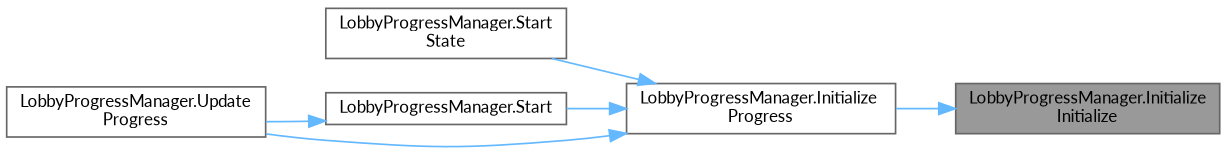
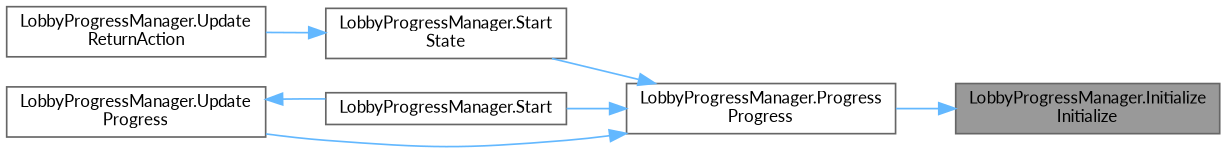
node "LobbyProgressManager.Update ReturnAction": added
node "LobbyProgressManager.Initialize Progress": label "LobbyProgressManager.Initialize Progress" -> "LobbyProgressManager.Progress Progress"
edge "LobbyProgressManager.Update Progress" -> "LobbyProgressManager.Start": reversed
